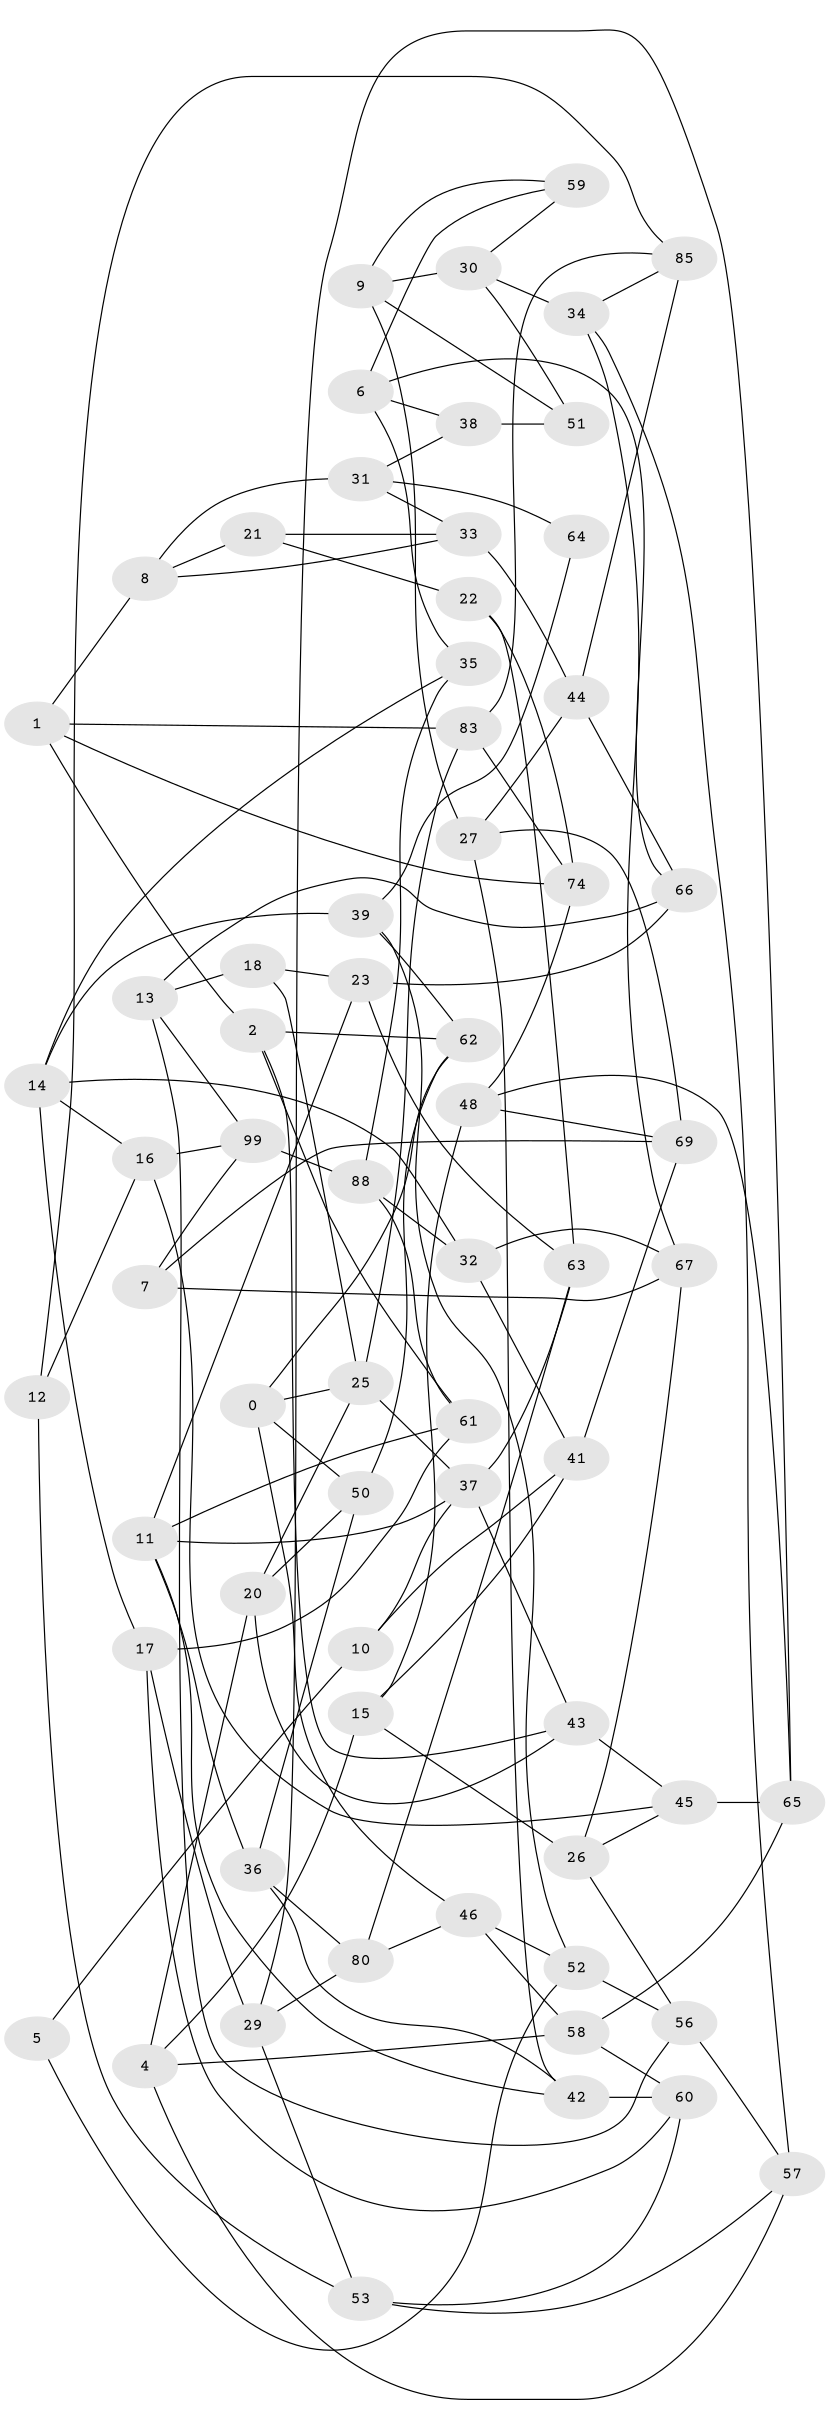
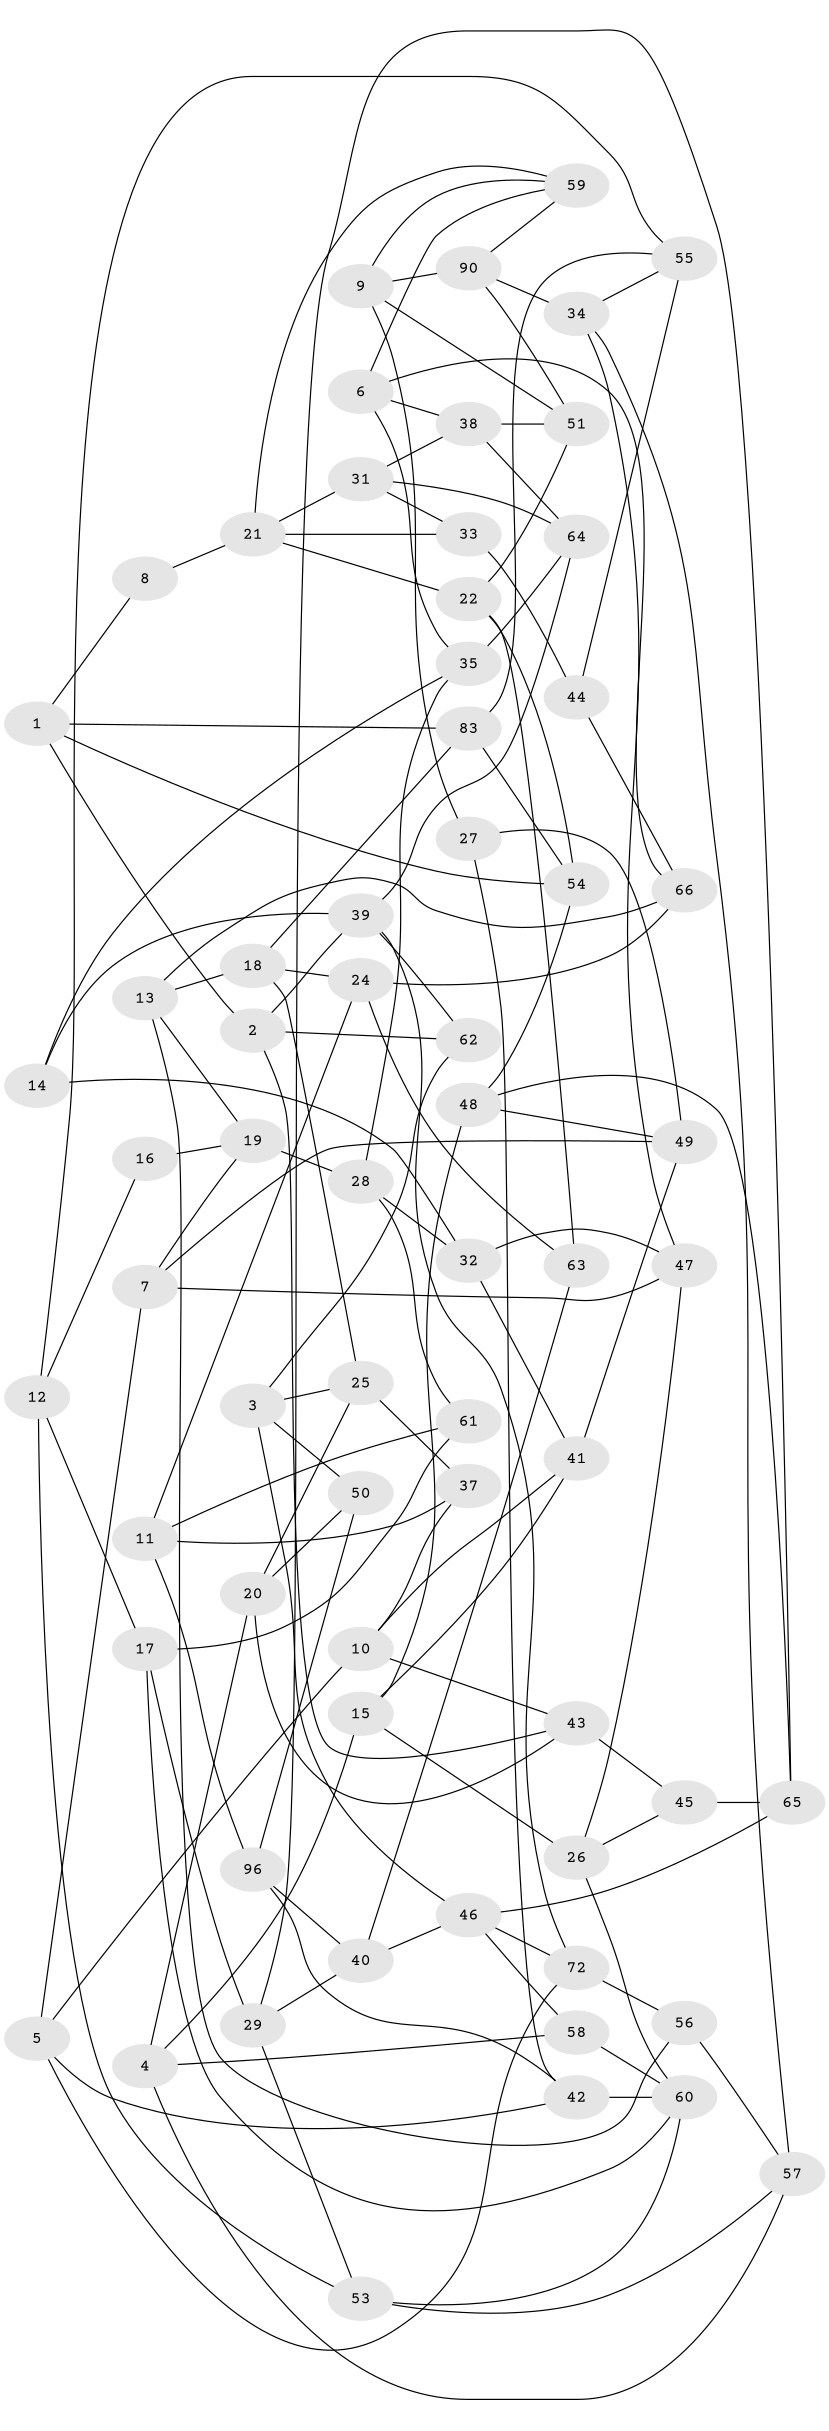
node "85": label "85" -> "55"
node "30": label "30" -> "90"
edge "59" -- "21": added
edge "38" -- "64": added
edge "31" -- "8": now "31" -- "21"
edge "51" -- "22": added
edge "33" -- "8": removed
edge "64" -- "35": added
edge "44" -- "27": removed
node "74": label "74" -> "54"
node "23": label "23" -> "24"
edge "83" -- "25": now "83" -- "18"
edge "14" -- "16": removed
node "99": label "99" -> "19"
node "69": label "69" -> "49"
node "88": label "88" -> "28"
edge "2" -- "61": now "2" -- "39"
node "67": label "67" -> "47"
edge "62" -- "50": removed
edge "14" -- "17": now "12" -- "17"
node "0": label "0" -> "3"
edge "63" -- "37": removed
edge "37" -- "43": now "10" -- "43"
edge "7" -- "5": added
edge "16" -- "45": removed
node "36": label "36" -> "96"
edge "11" -- "42": now "5" -- "42"
edge "65" -- "58": now "65" -- "46"
edge "26" -- "56": now "26" -- "60"
node "80": label "80" -> "40"
node "52": label "52" -> "72"
